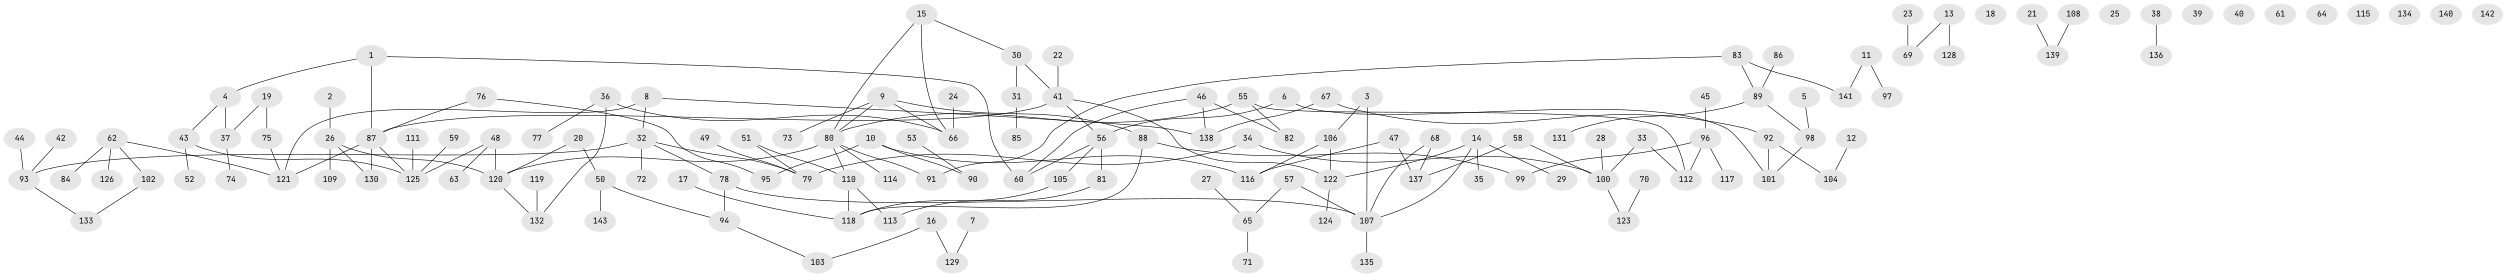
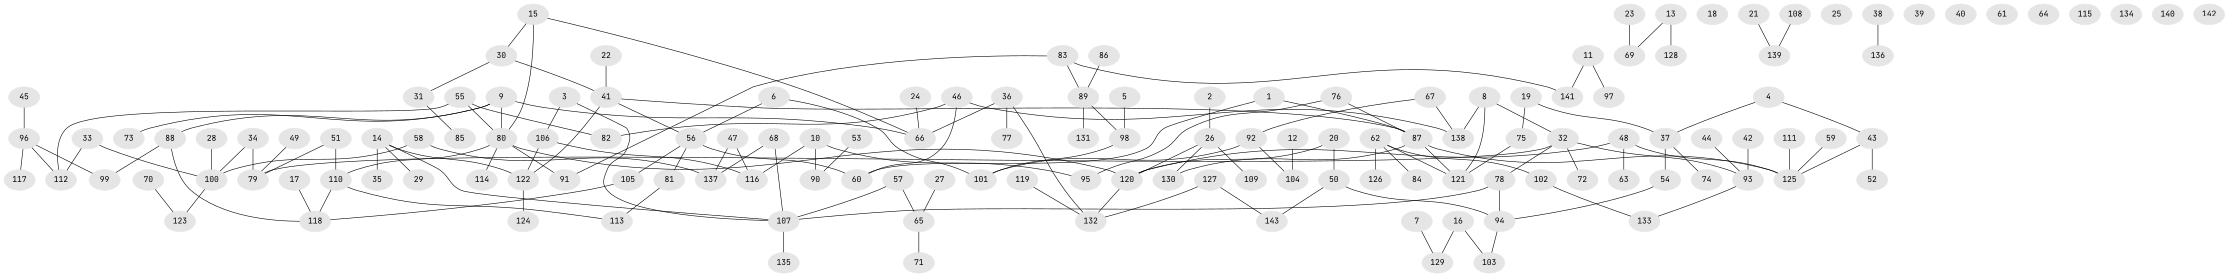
edge "1" -- "4": removed
node "127": added
node "54": added
